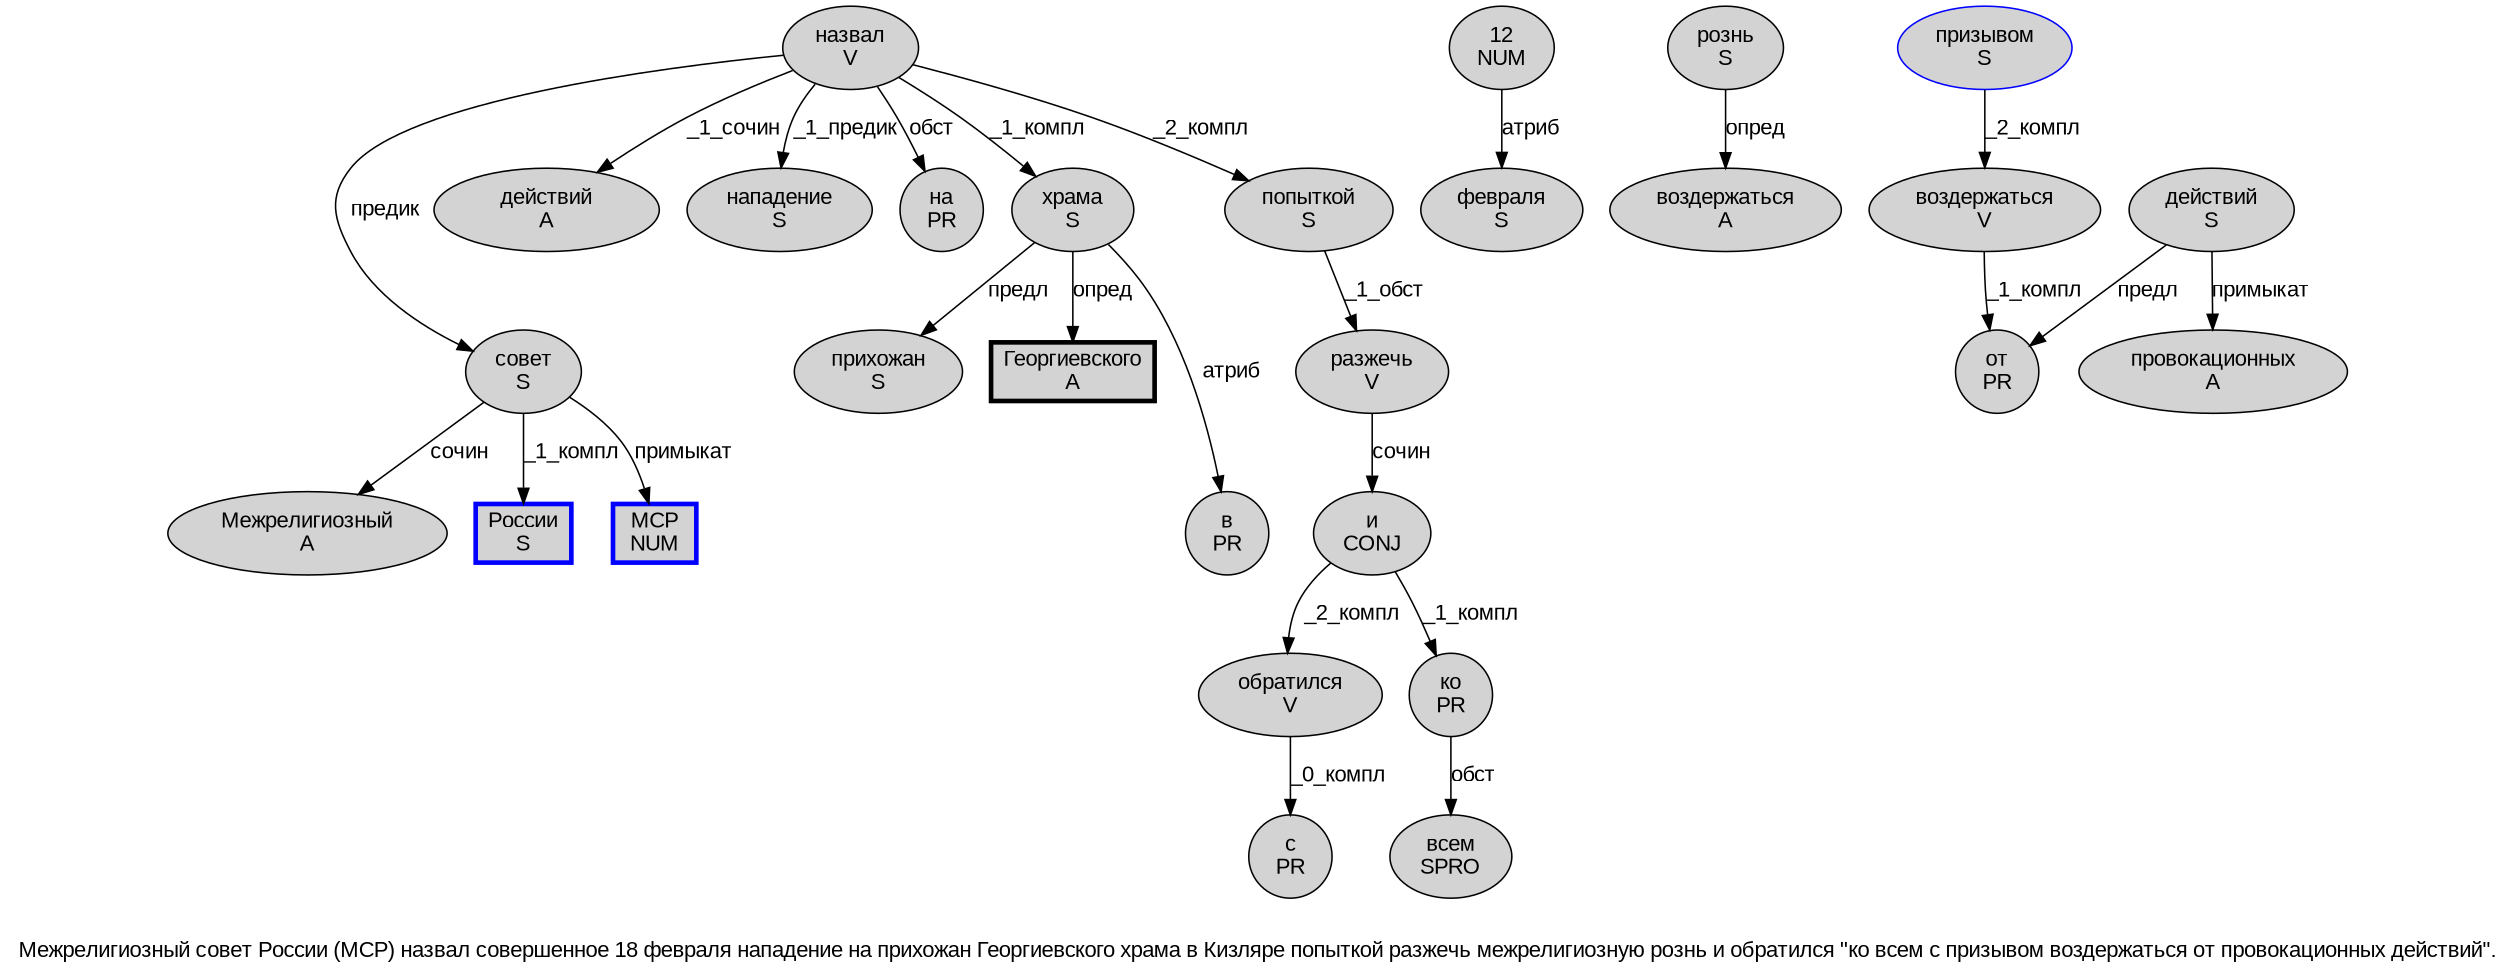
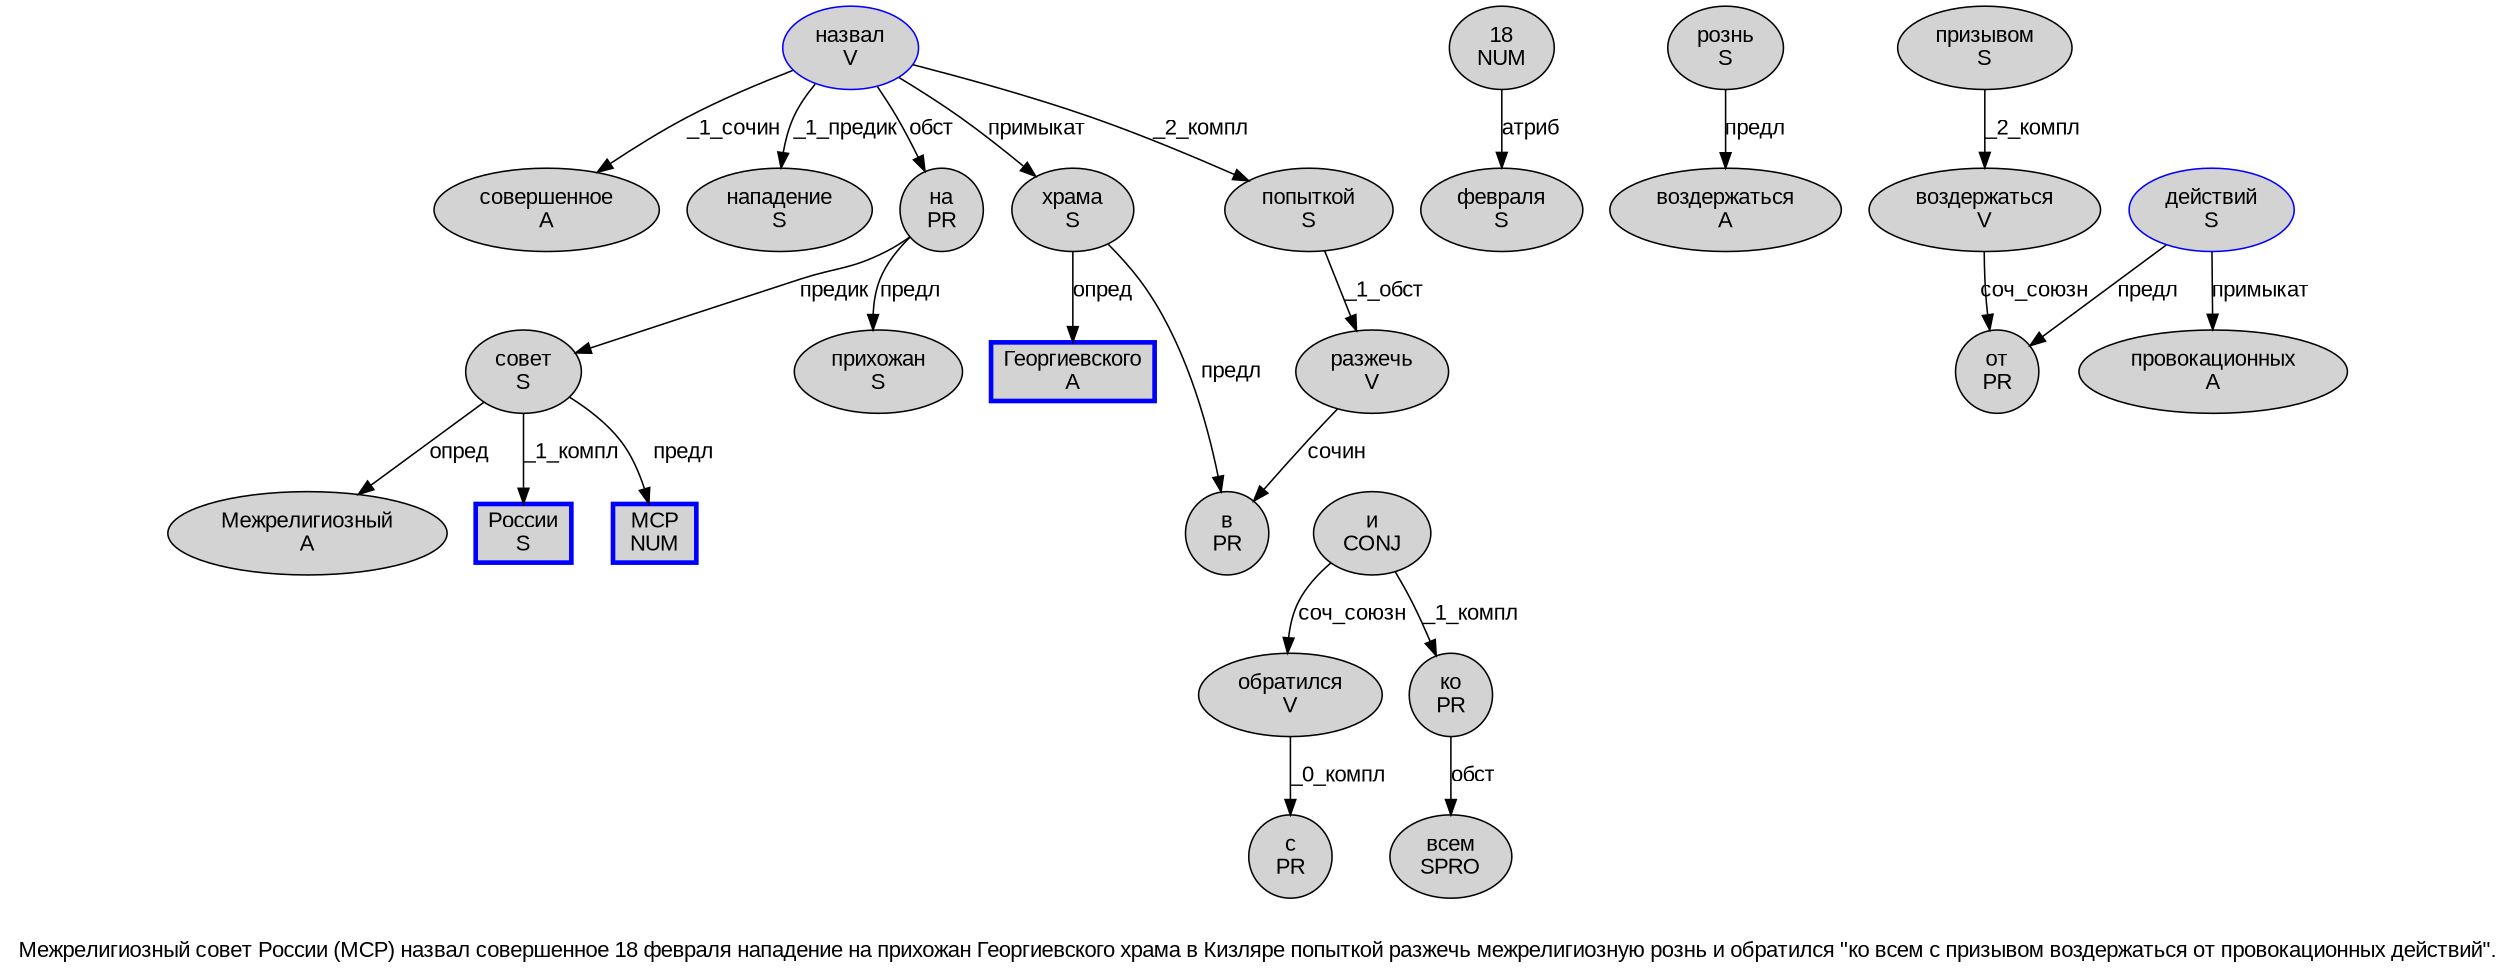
node "назвал V": color black -> blue
node "12 NUM": label "12 NUM" -> "18 NUM"
node "призывом S": color blue -> black
edge "назвал V" -> "совет S": now "на PR" -> "совет S"
edge "назвал V" -> "храма S": label "_1_компл" -> "примыкат"
edge "рознь S" -> "воздержаться A": label "опред" -> "предл"
node "действий A": label "действий A" -> "совершенное A"
node "действий S": color black -> blue
edge "храма S" -> "прихожан S": now "на PR" -> "прихожан S"
edge "воздержаться V" -> "от PR": label "_1_компл" -> "соч_союзн"
node "Георгиевского A": color black -> blue
edge "храма S" -> "в PR": label "атриб" -> "предл"
edge "разжечь V" -> "и CONJ": now "разжечь V" -> "в PR"
edge "совет S" -> "Межрелигиозный A": label "сочин" -> "опред"
edge "совет S" -> "МСР NUM": label "примыкат" -> "предл"
edge "и CONJ" -> "обратился V": label "_2_компл" -> "соч_союзн"
